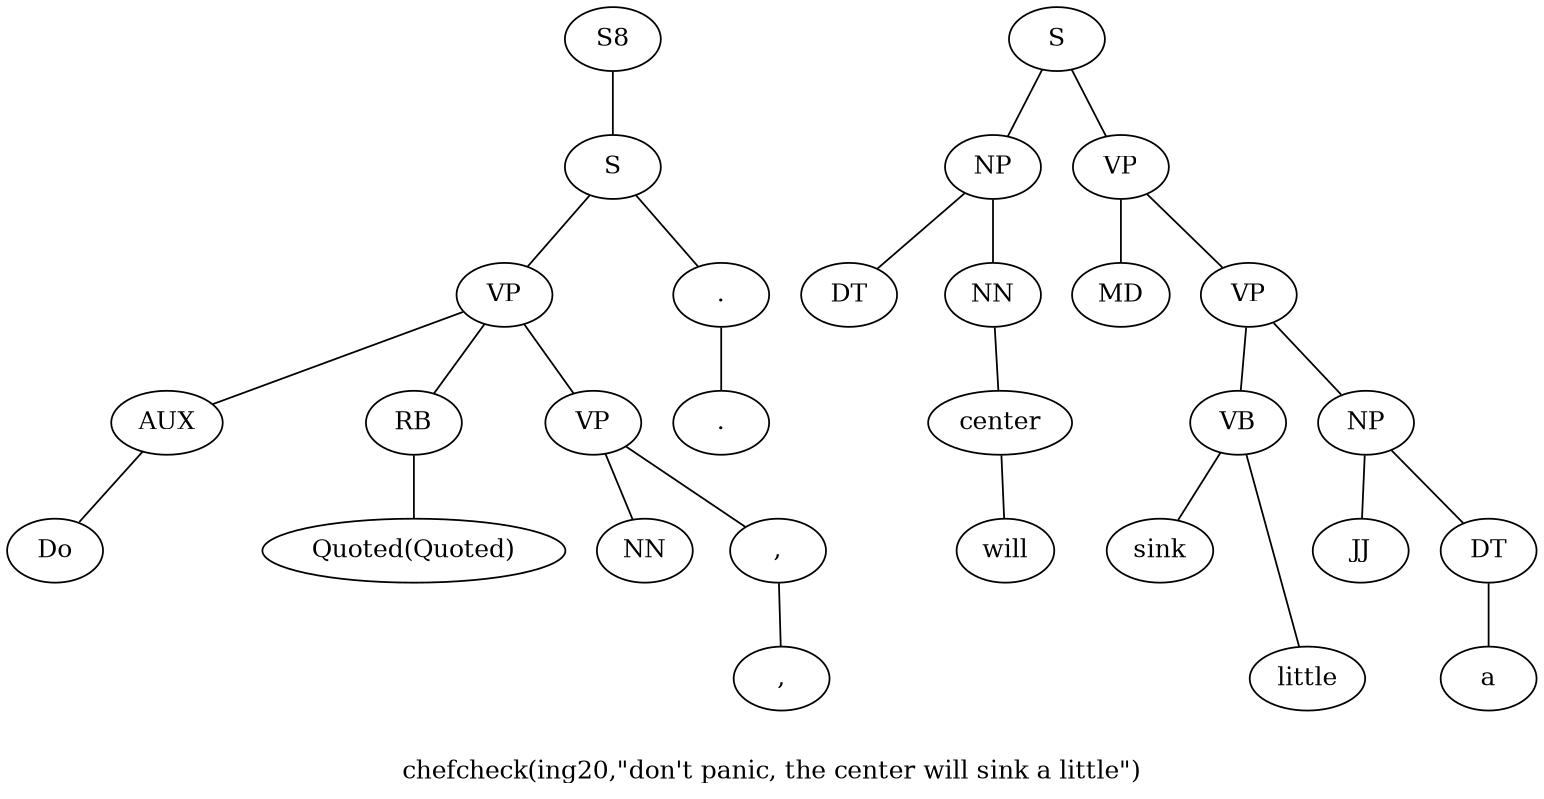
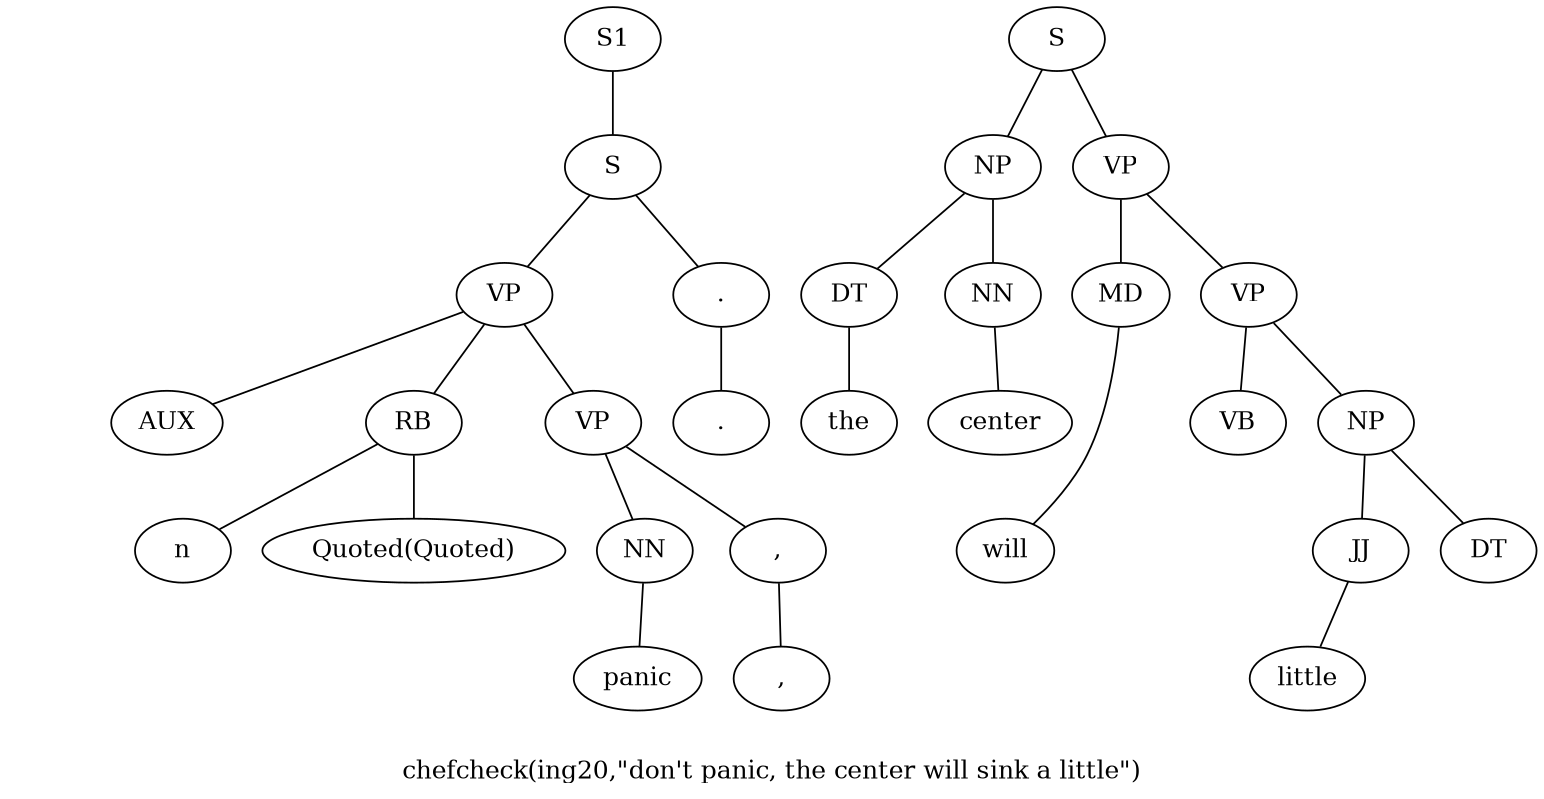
node "S8": label "S8" -> "S1"
node "the": added
edge "center" -- "will": now "MD" -- "will"
node "Do": removed
node "n": added
node "sink": removed
edge "VB" -- "little": now "JJ" -- "little"
node "panic": added
node "a": removed
